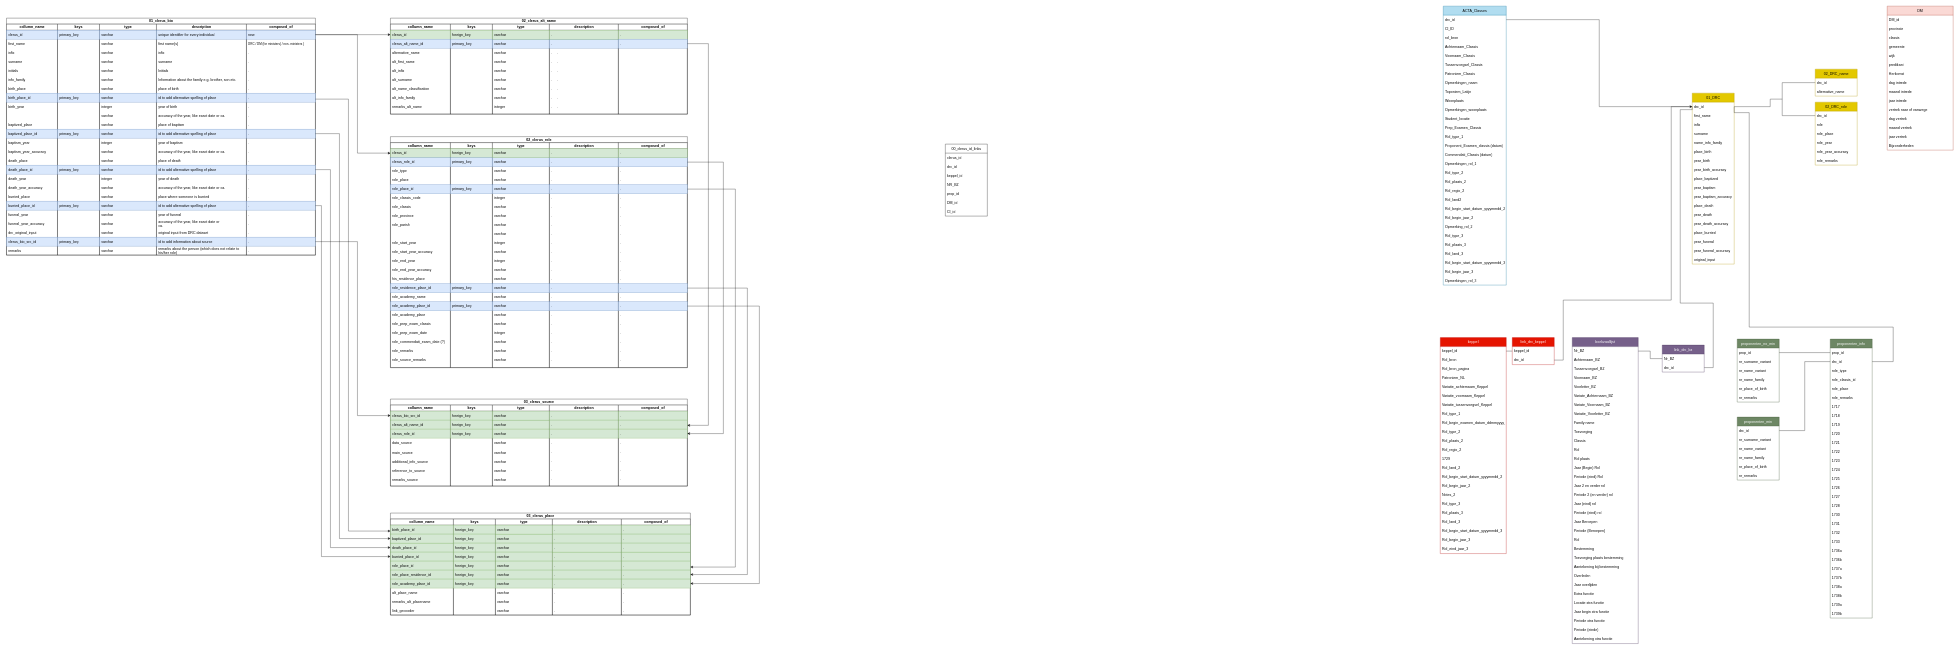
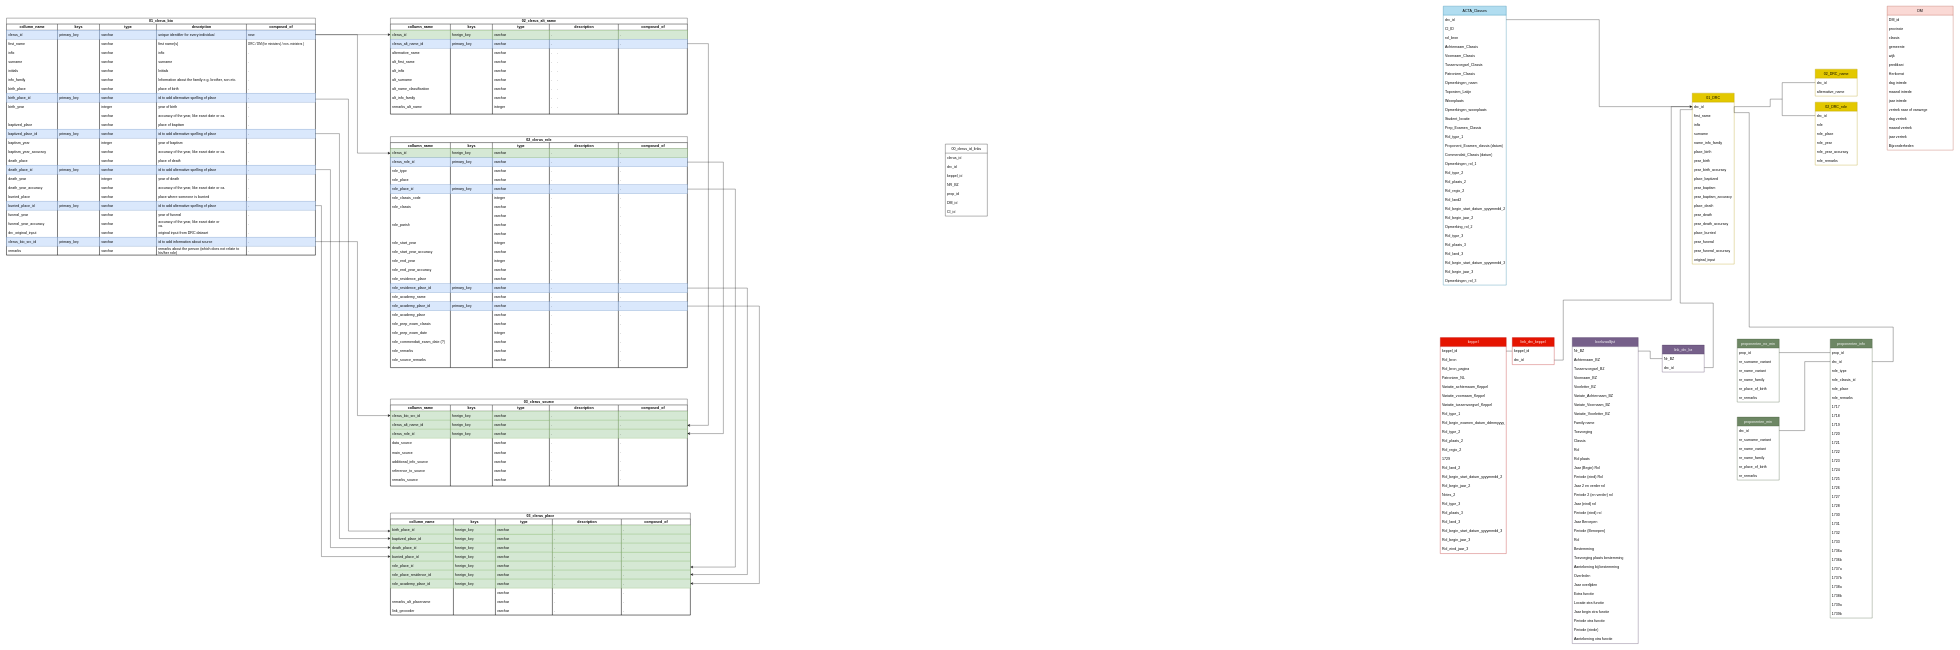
node "role_province": removed
node "his_residence_place": label "his_residence_place" -> "role_residence_place"
node "alt_place_name": removed
